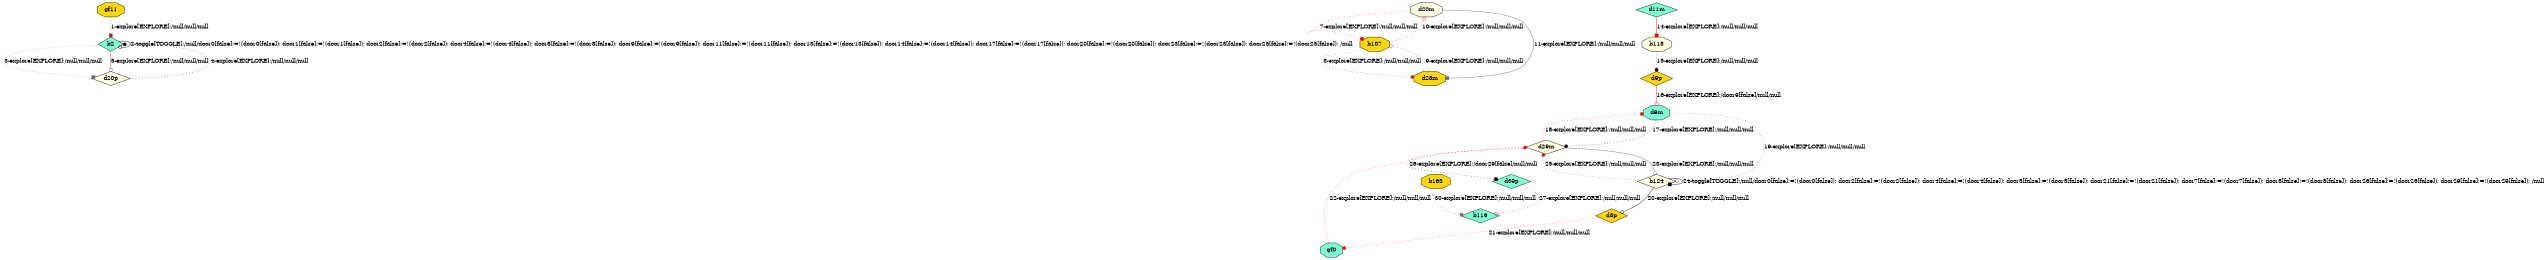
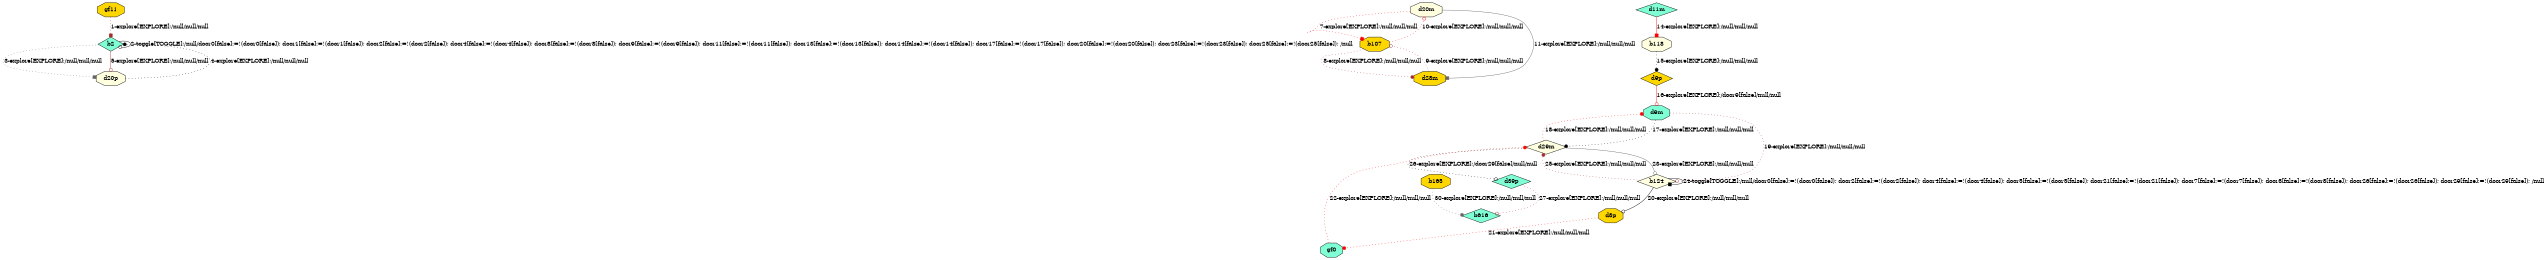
node "d20p": shape diamond -> octagon
edge "d29m" -> "d39p": arrowhead box -> odot
node "b116": label "b116" -> "b616"
node "d8p": shape diamond -> octagon
